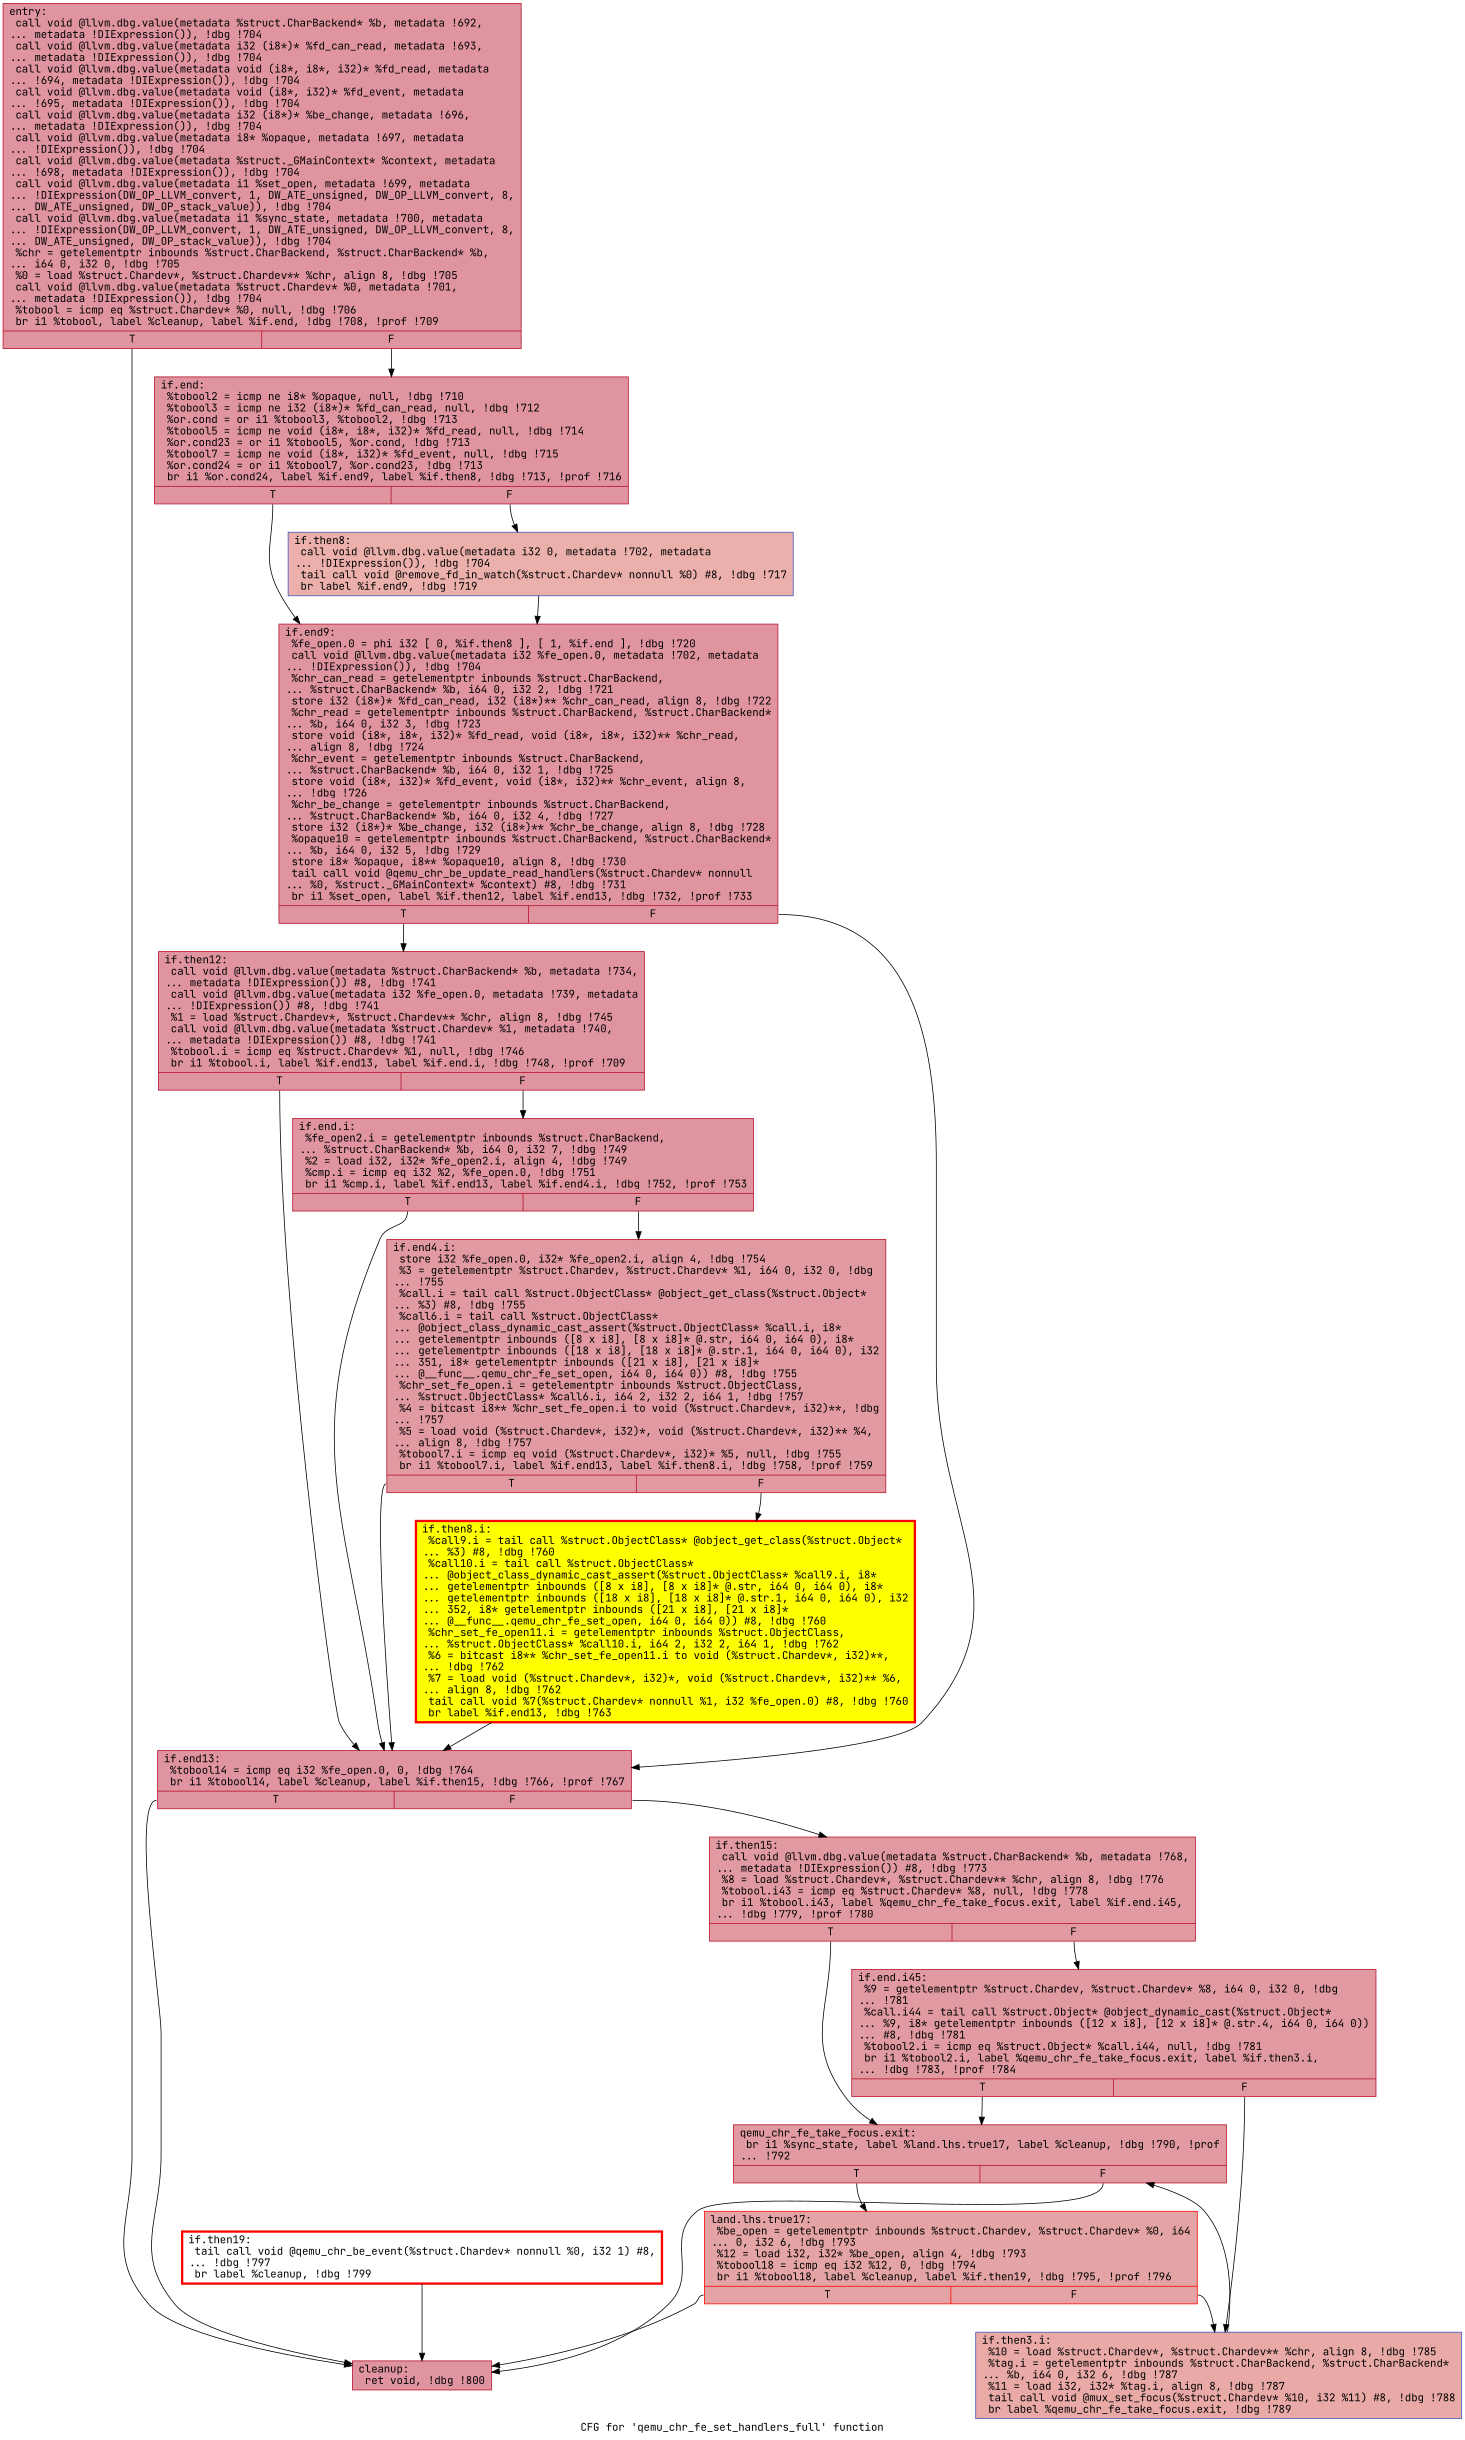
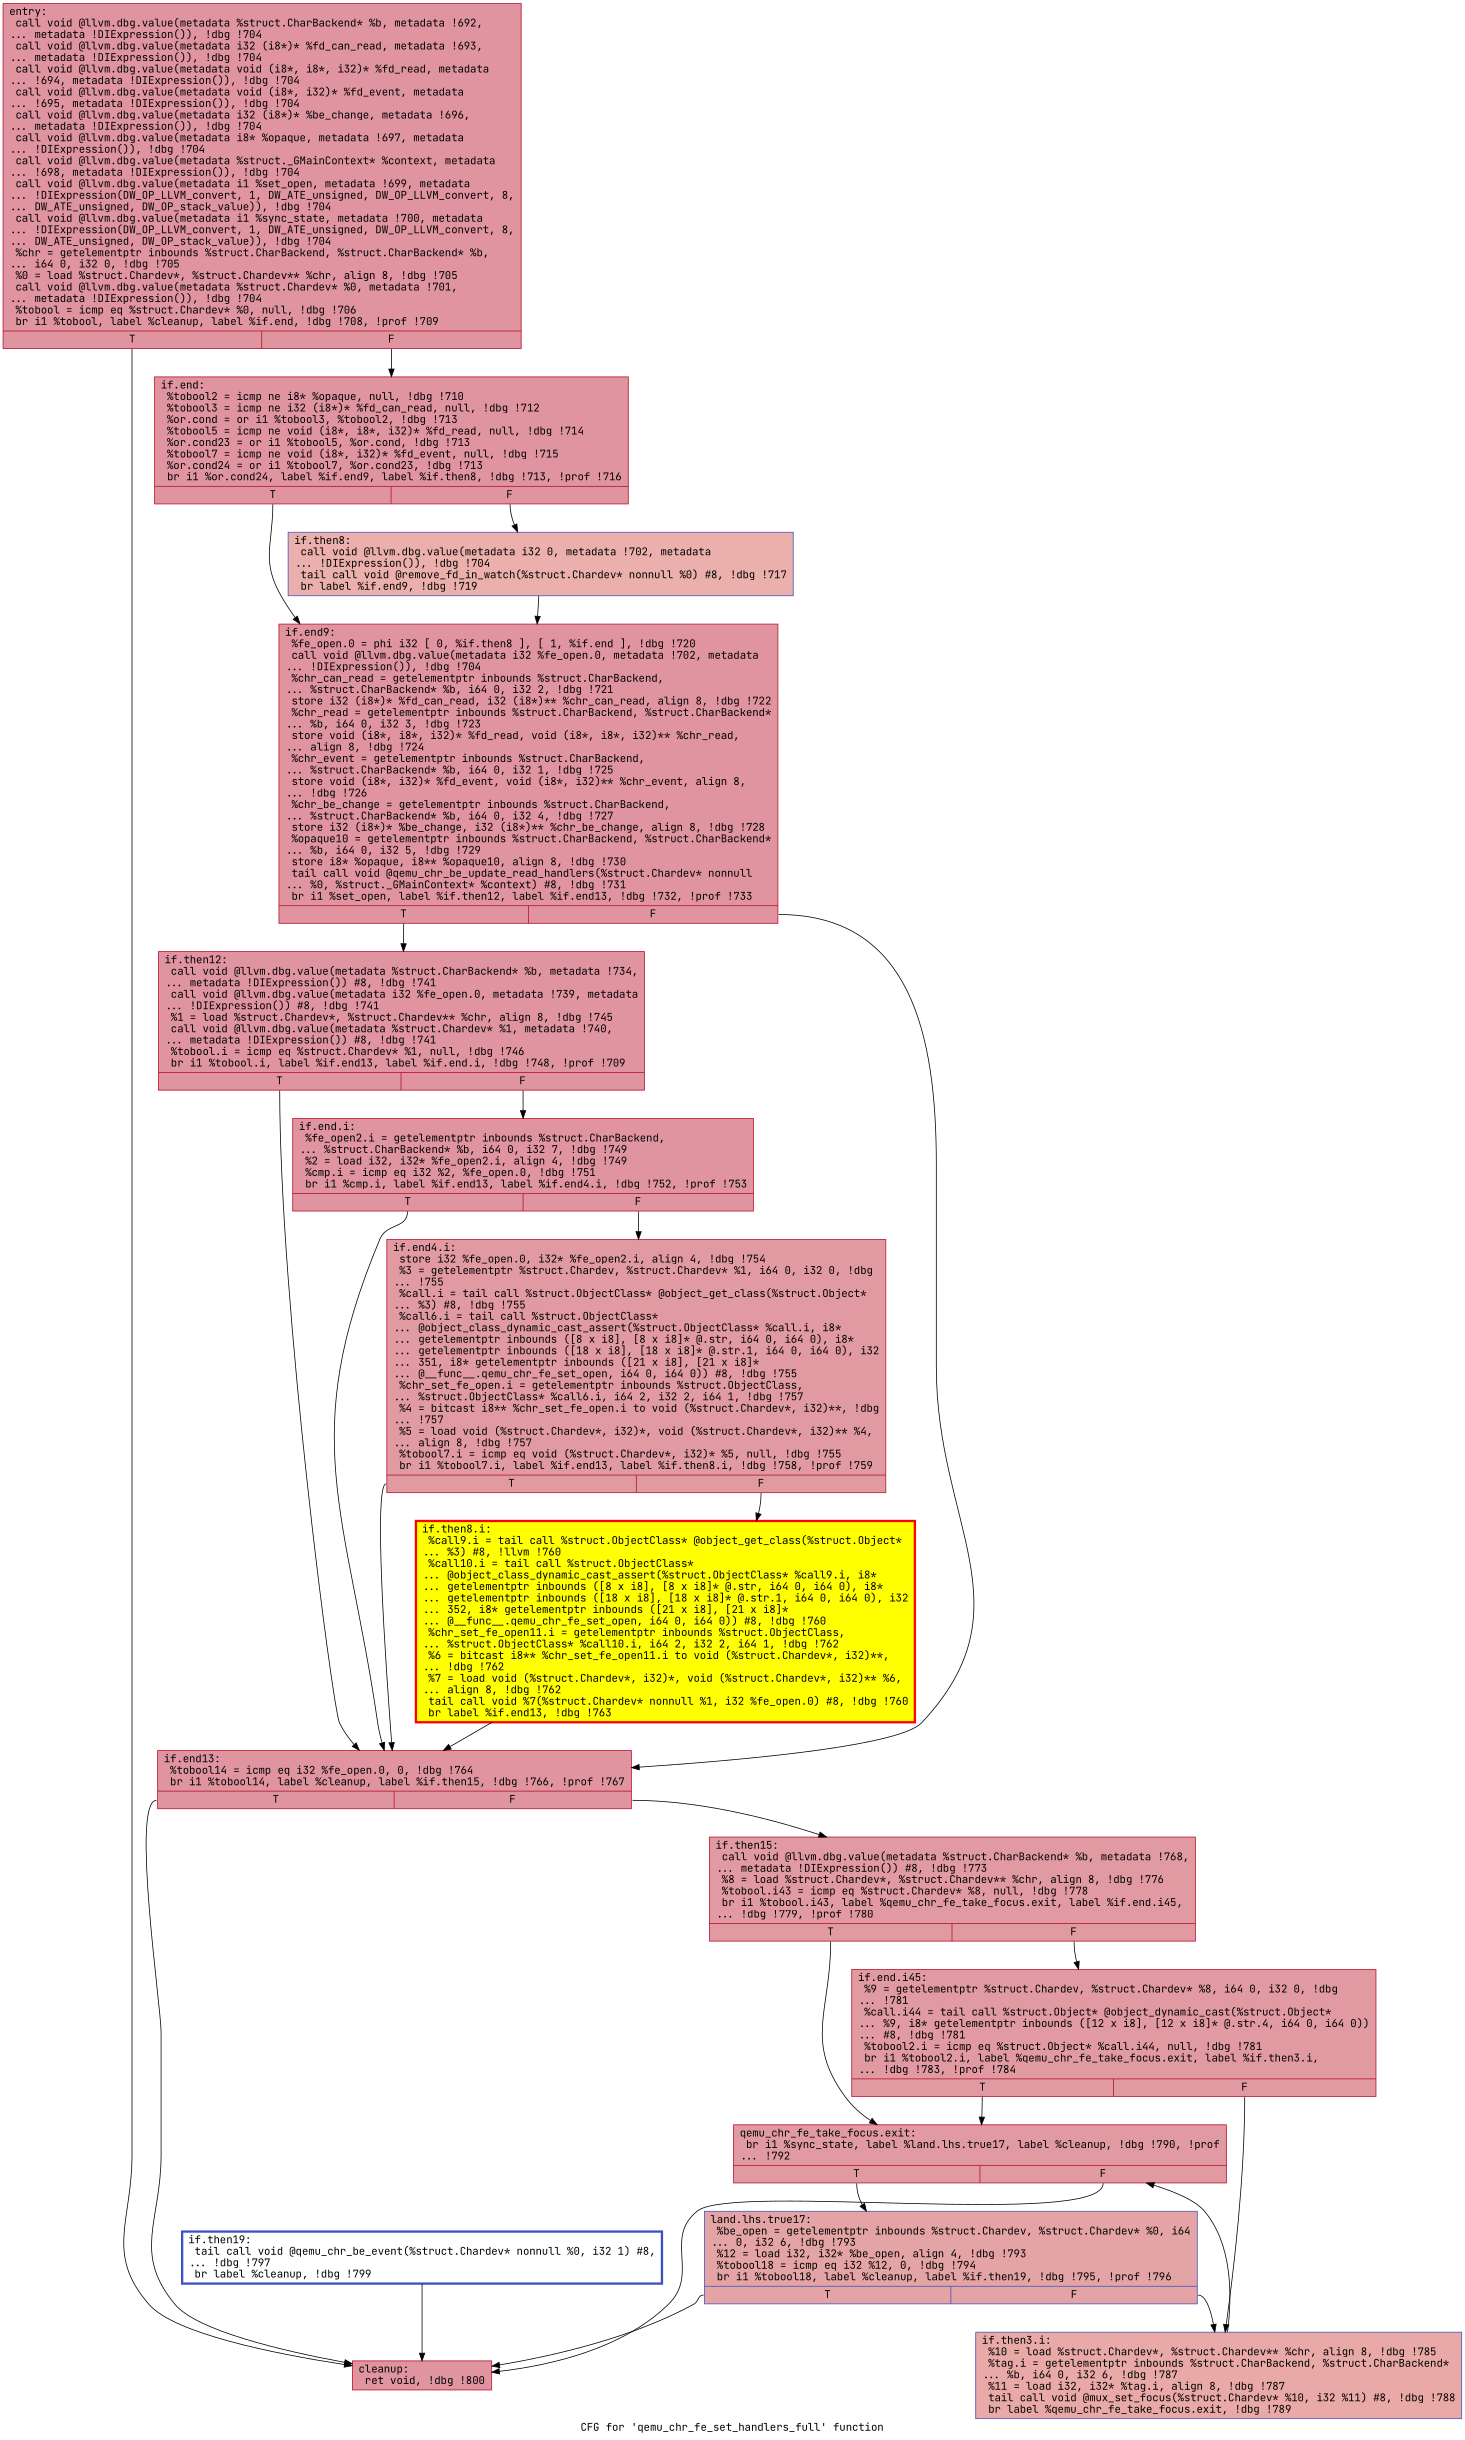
node "if.then8.i:": text "... %3) #8, !dbg !760" -> "... %3) #8, !llvm !760"
node "if.then19:": color red -> #3d50c3ff
node "land.lhs.true17:": color red -> #3d50c3ff
